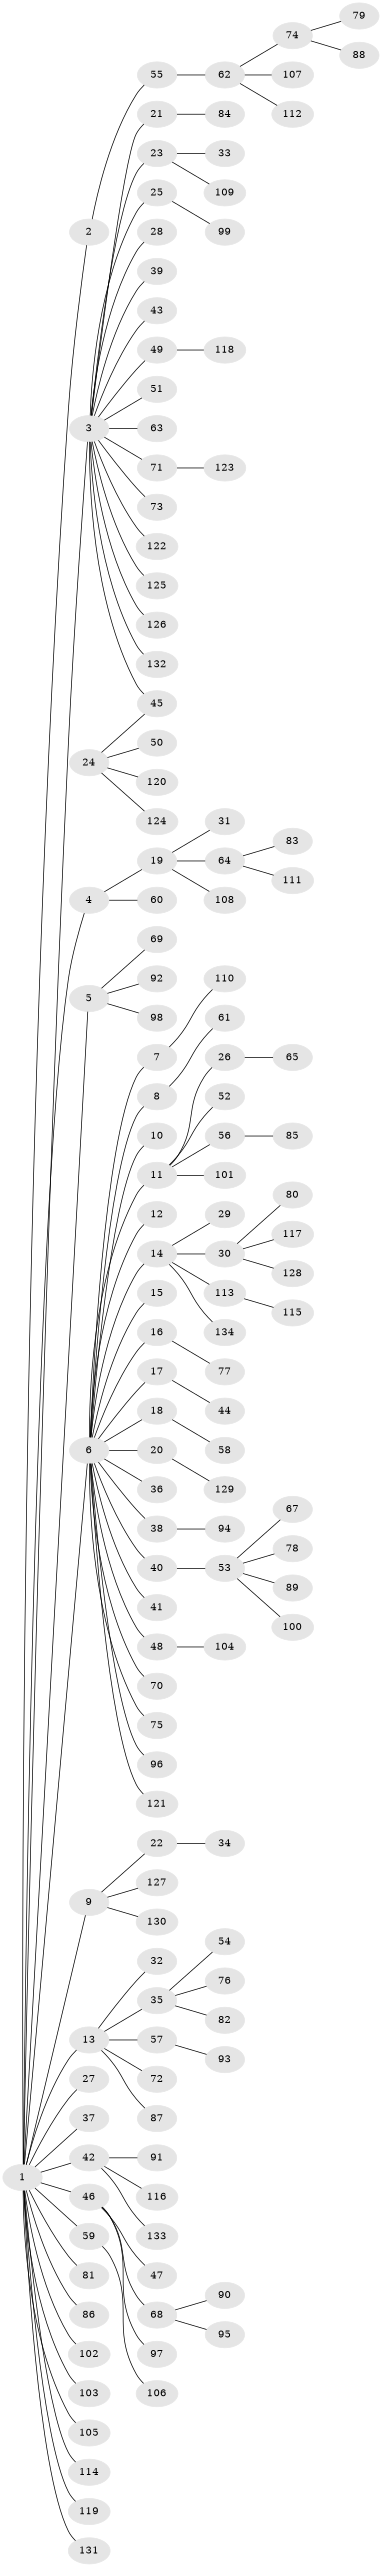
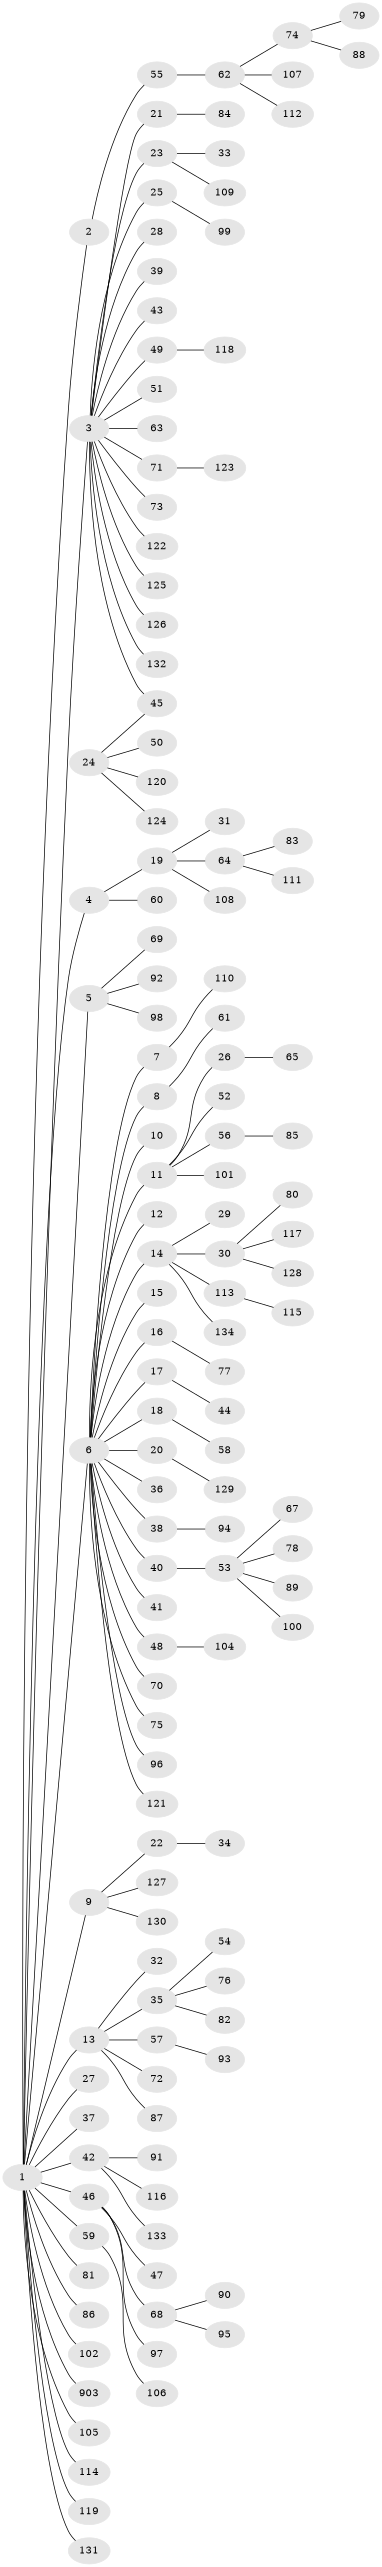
node "103": label "103" -> "903"
